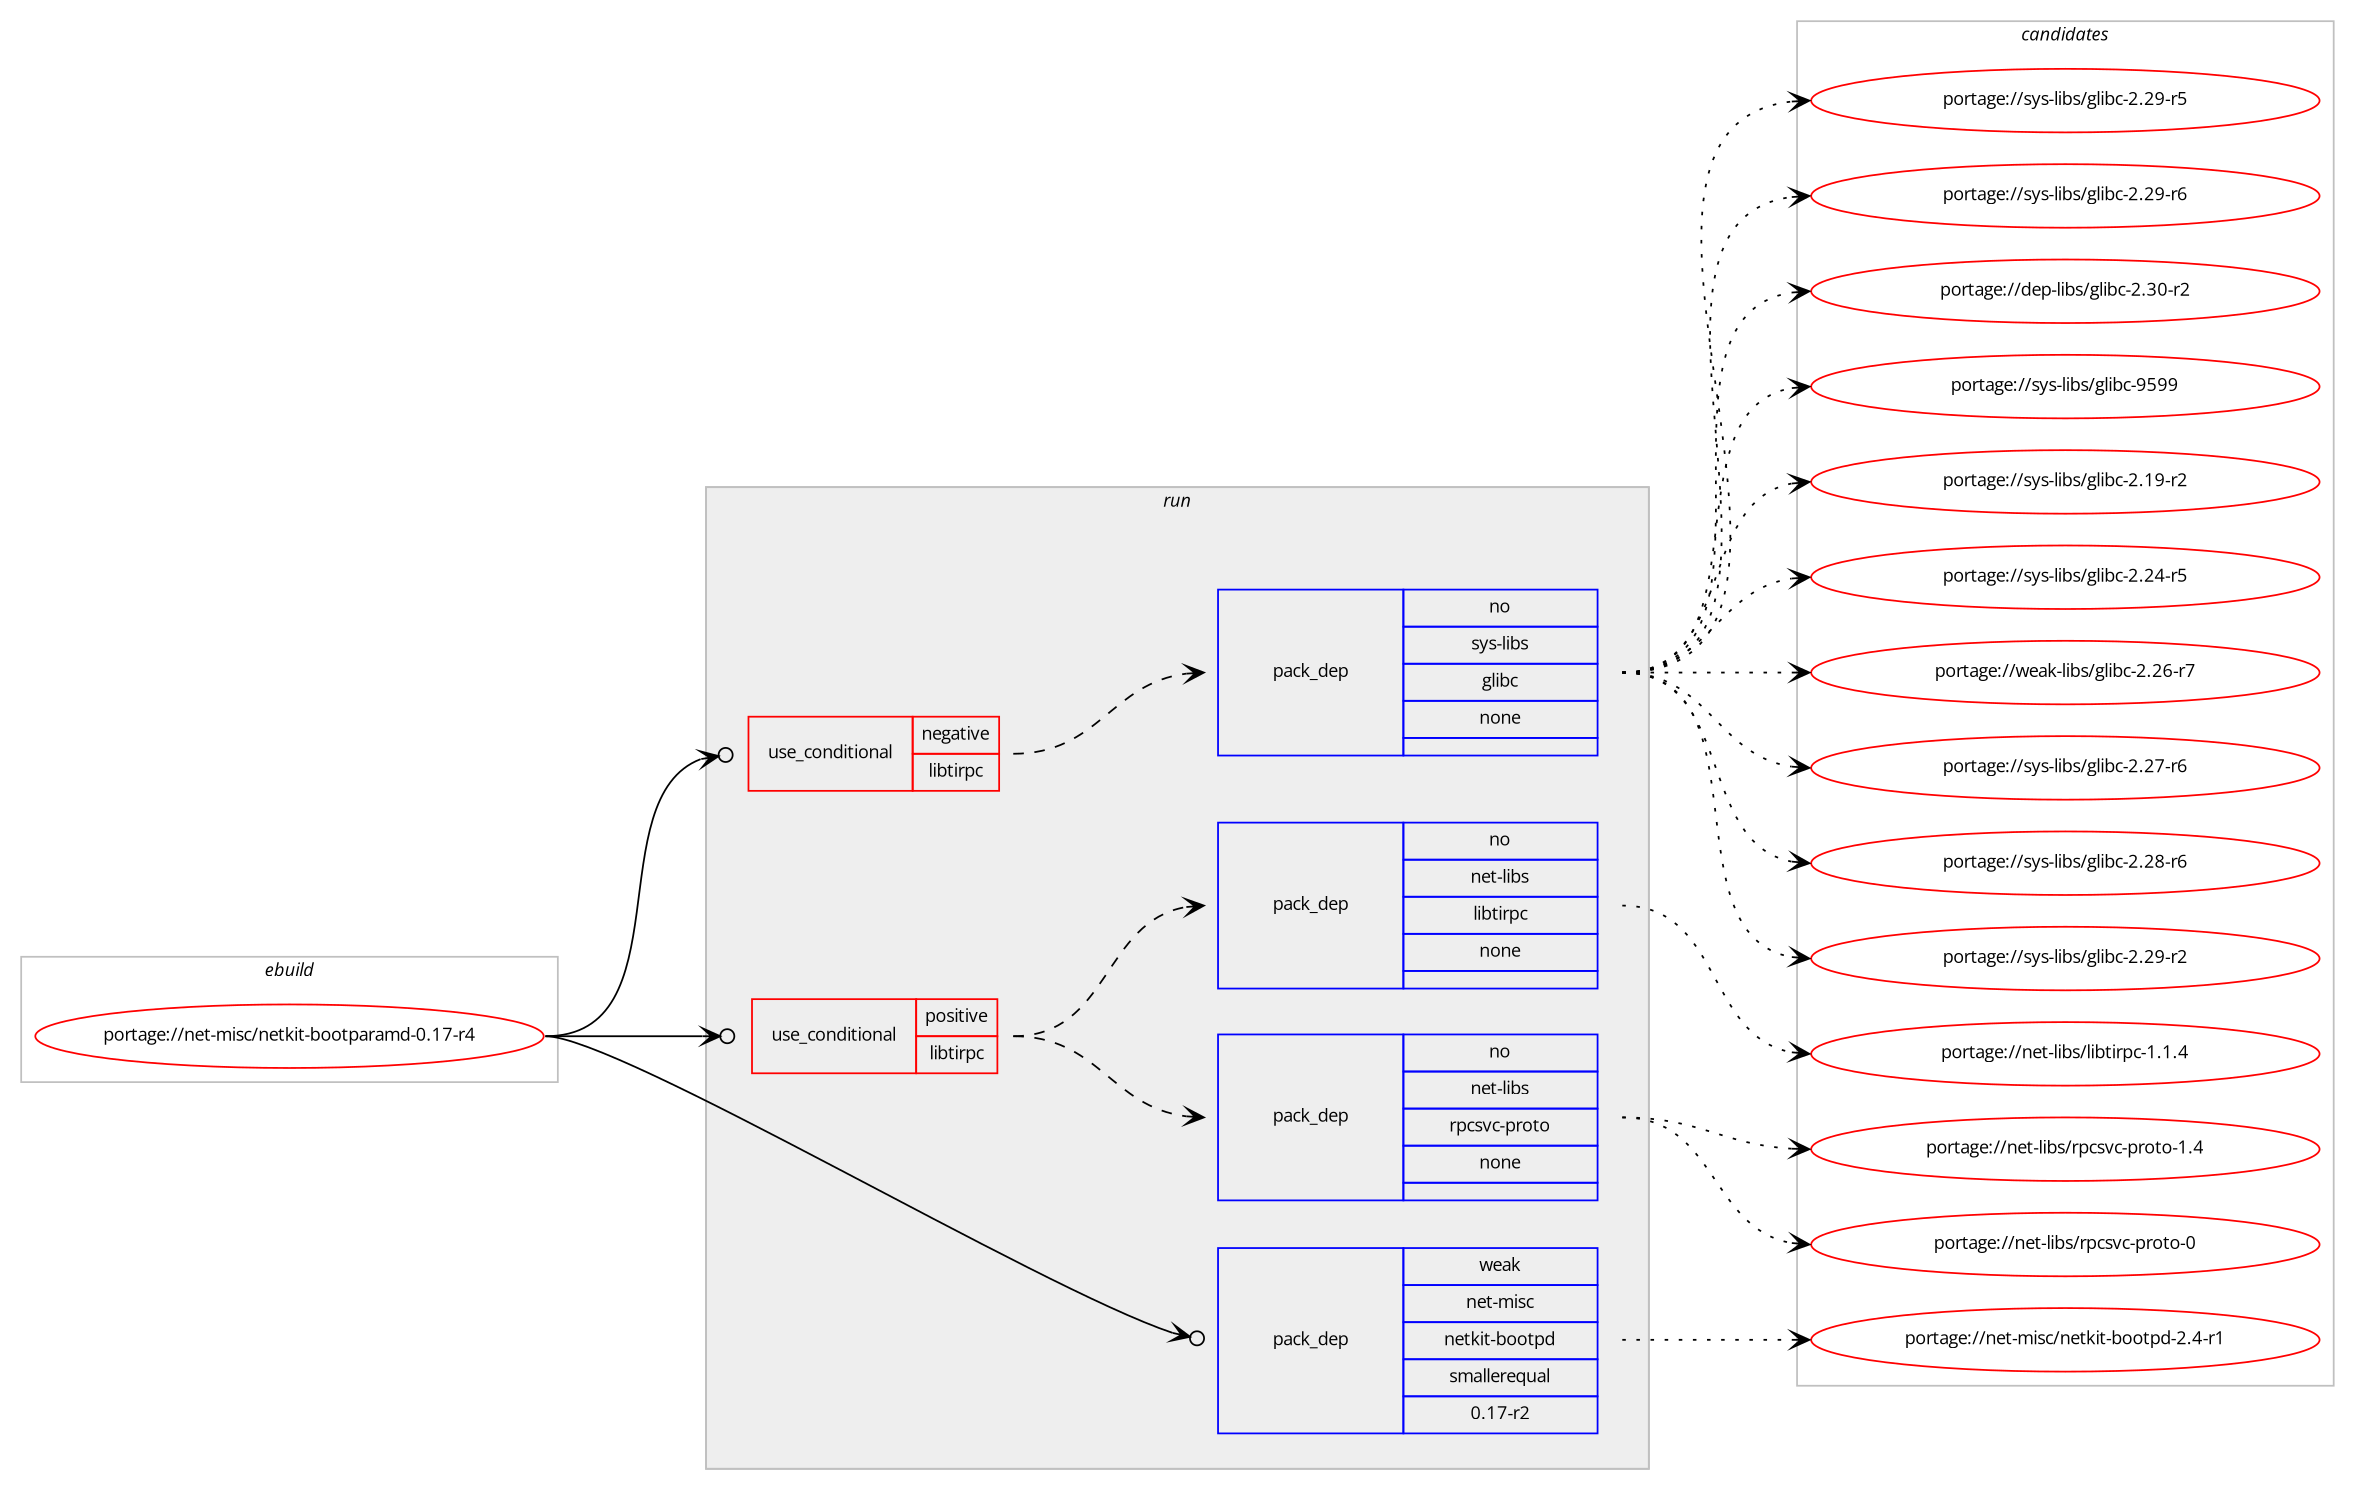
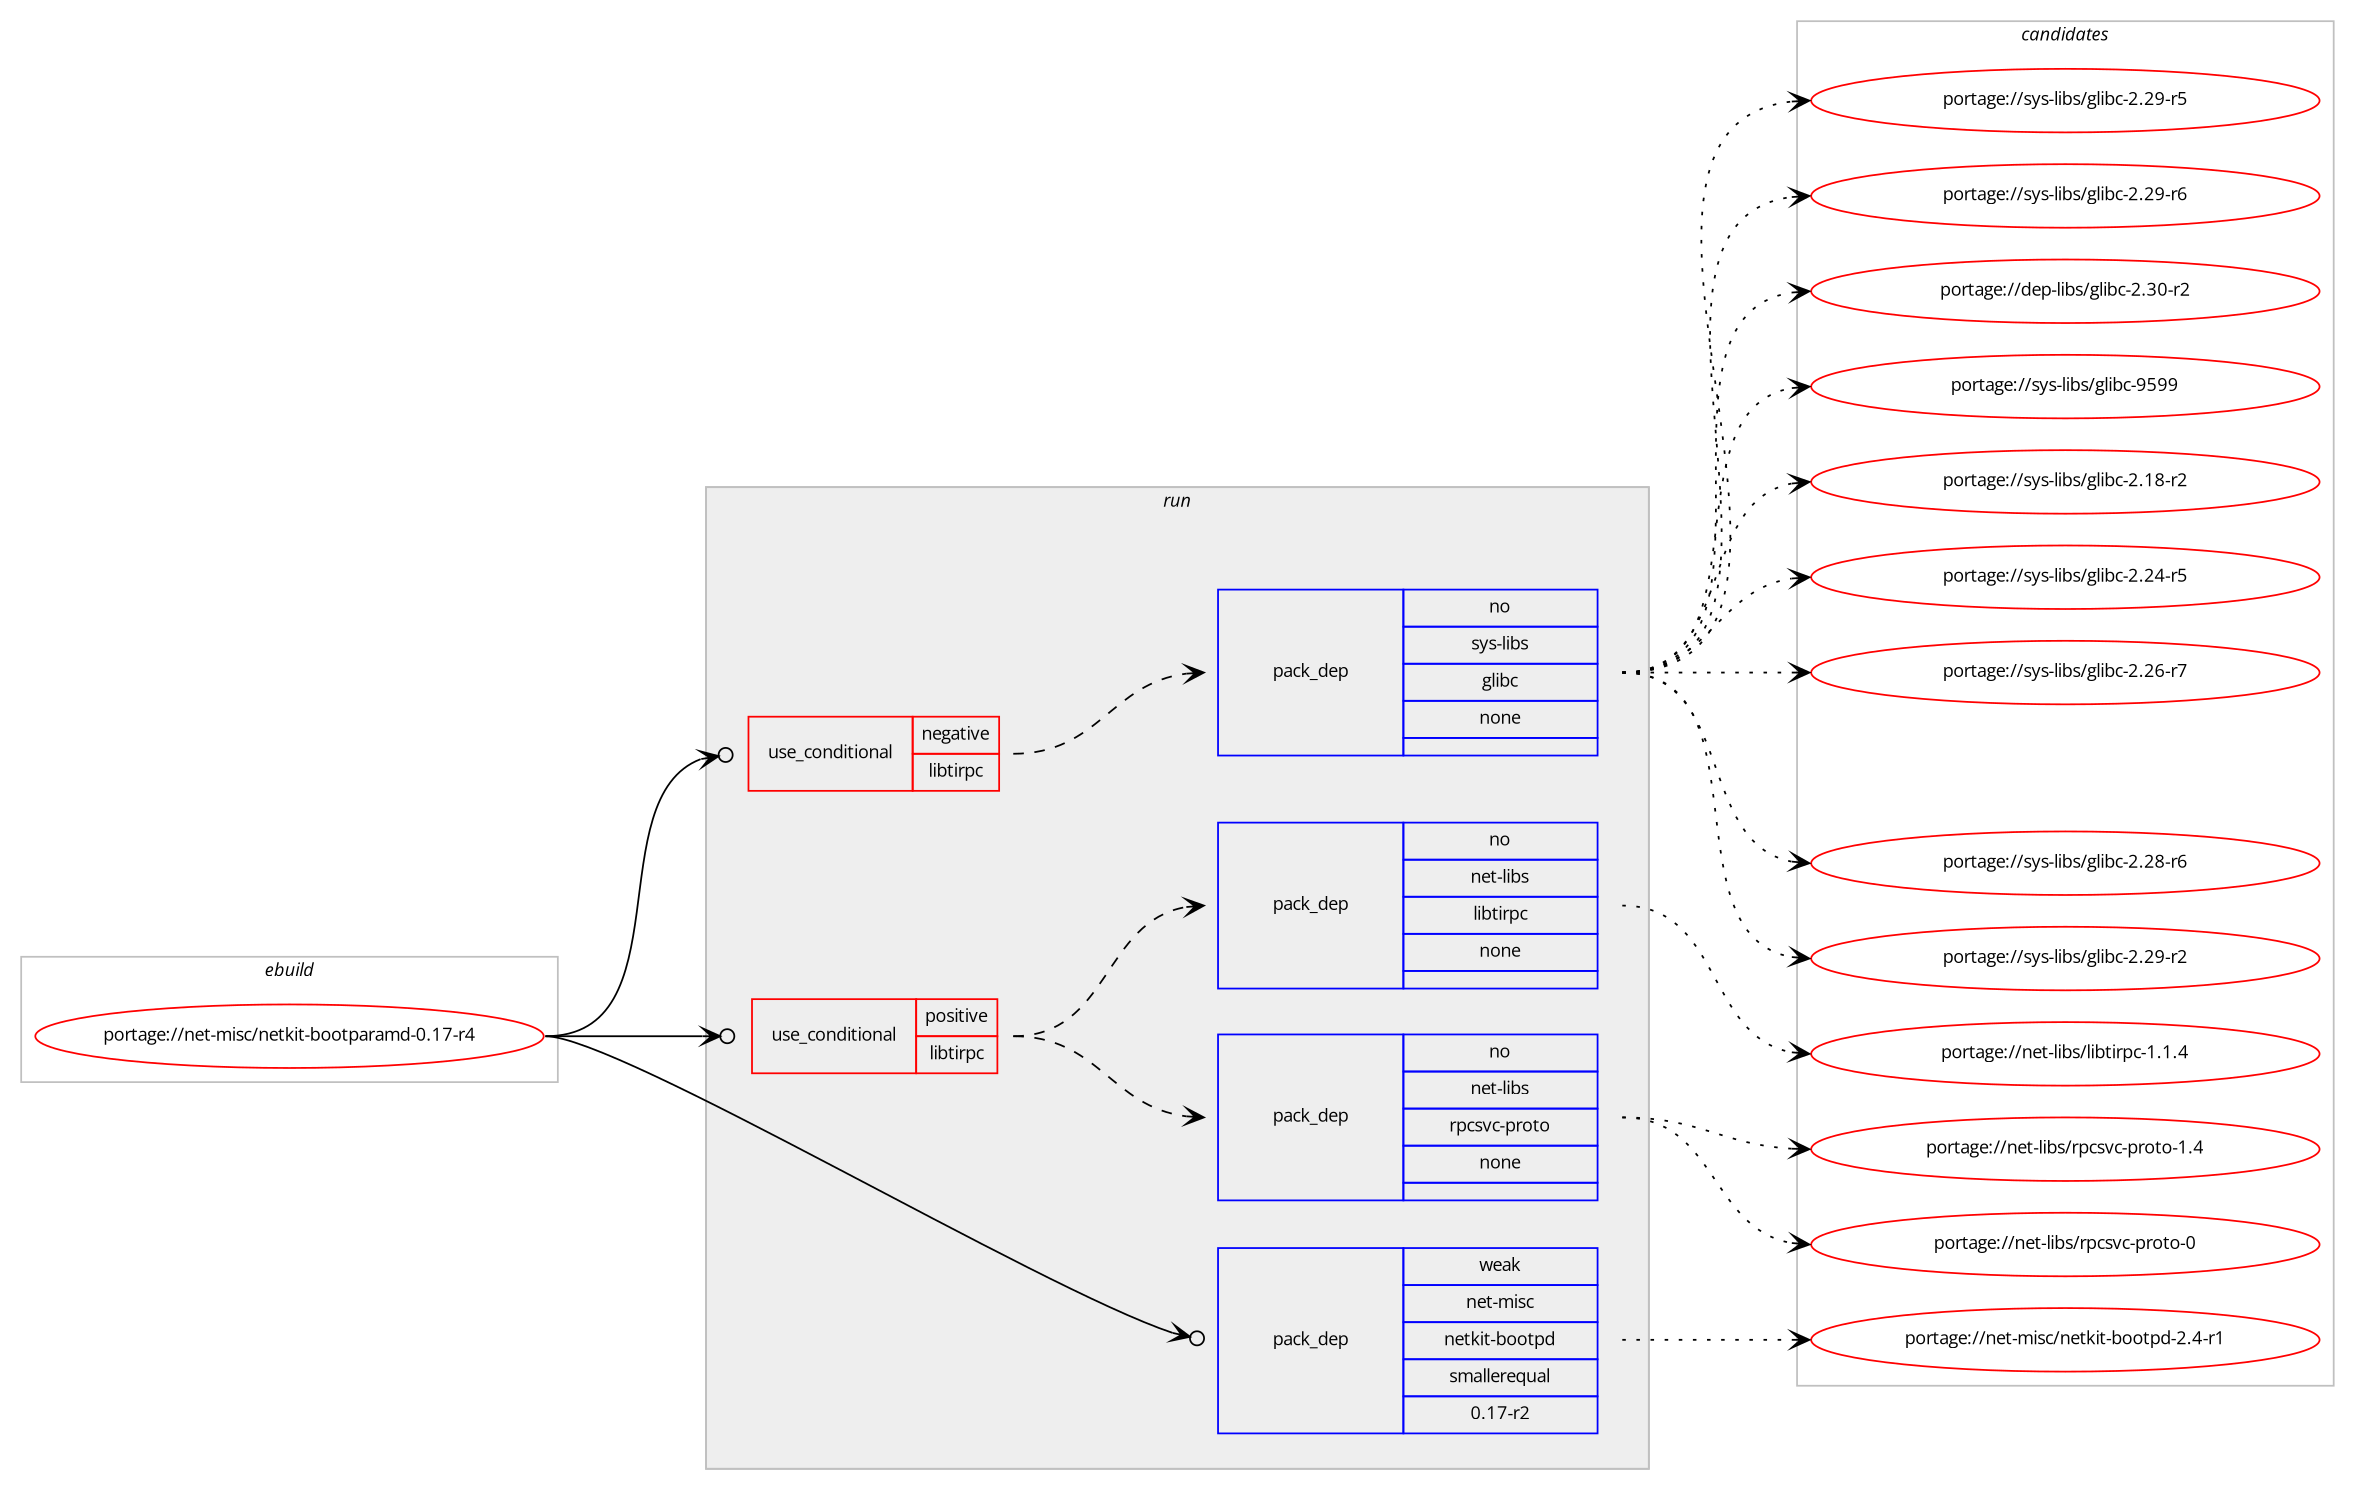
node "portage://sys-libs/glibc-2.19-r2": label "portage://sys-libs/glibc-2.19-r2" -> "portage://sys-libs/glibc-2.18-r2"
node "portage://weak-libs/glibc-2.26-r7": label "portage://weak-libs/glibc-2.26-r7" -> "portage://sys-libs/glibc-2.26-r7"
node "portage://sys-libs/glibc-2.27-r6": removed
